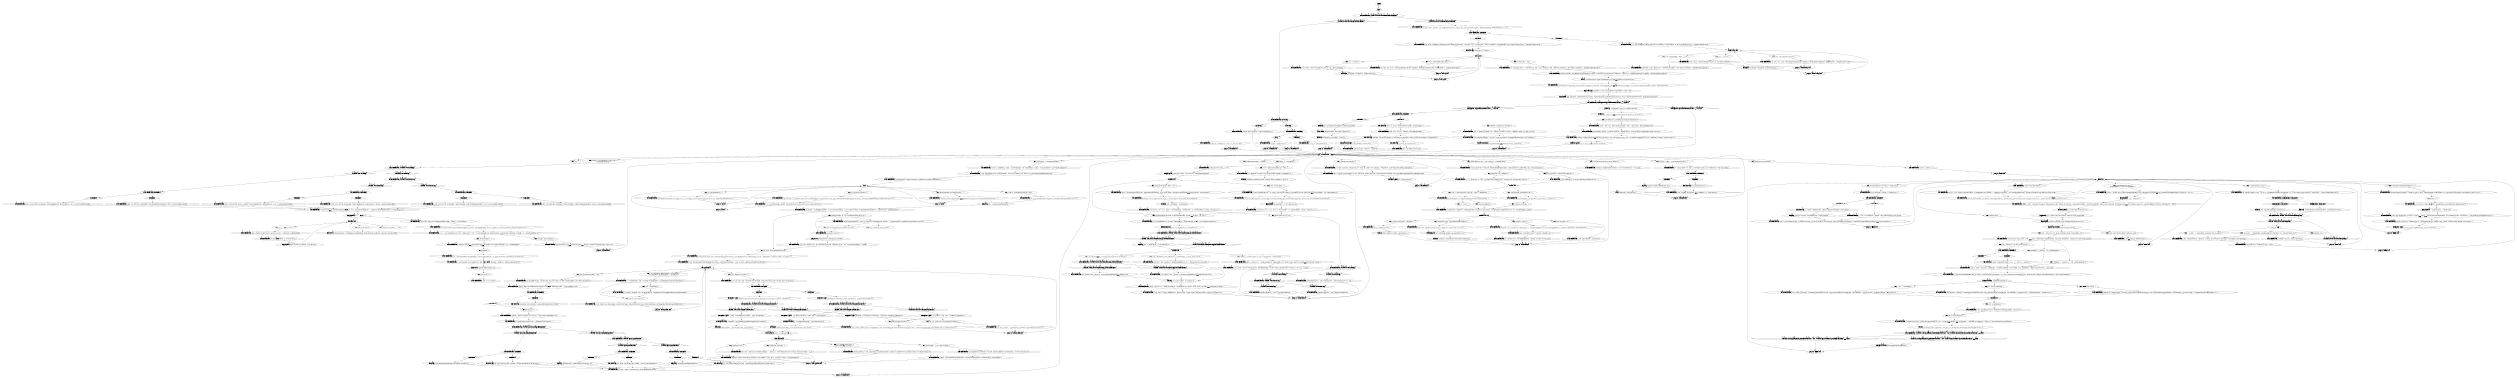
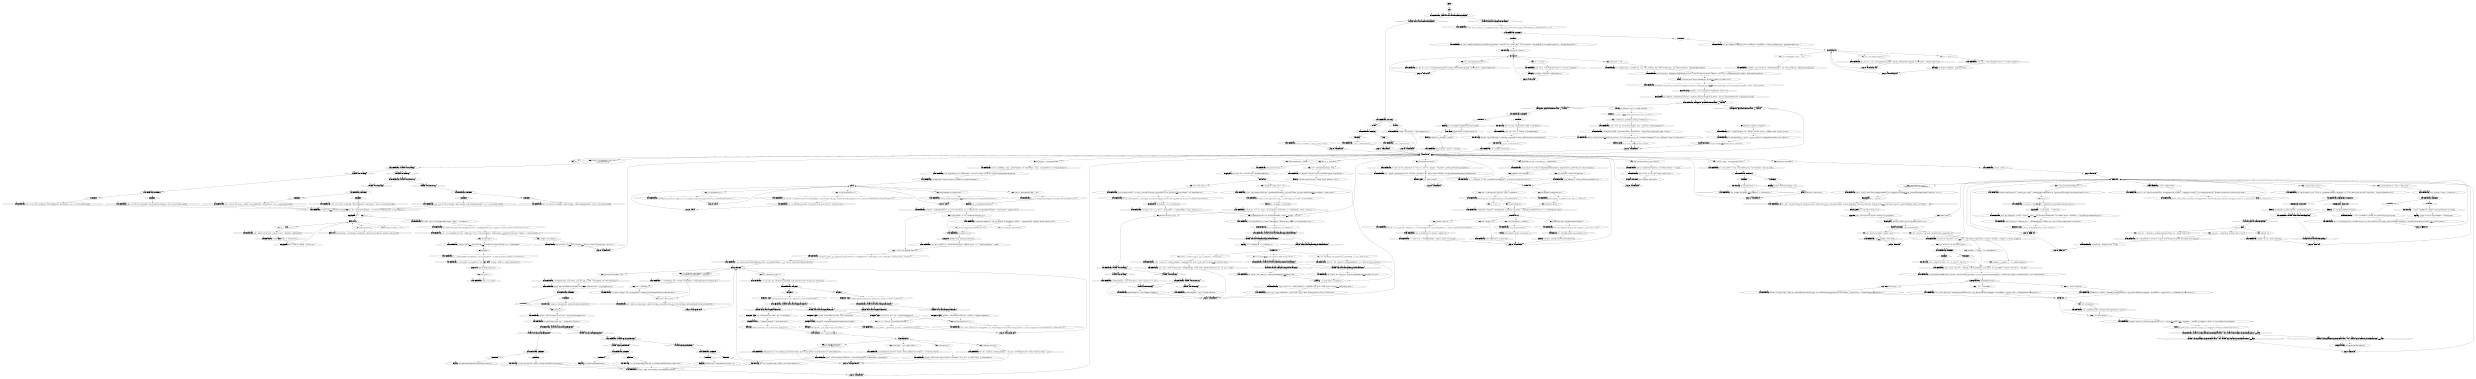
node "IsMorning()": label "IsMorning()" -> "Variable()"
node "!(IsMorning())": label "!(IsMorning())" -> "!(Drama())"
node "Trant Heidelstam: “那边有个污水管，也许有什么用场？很抱歉，我也帮不了你太多。”": added
